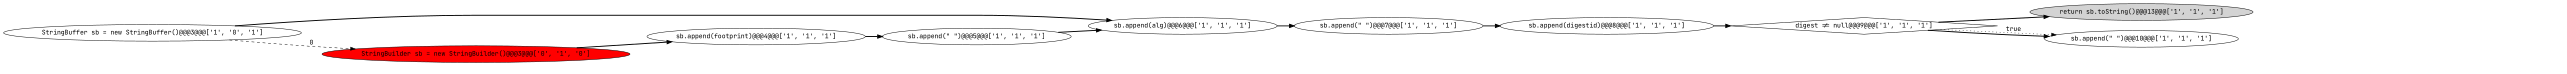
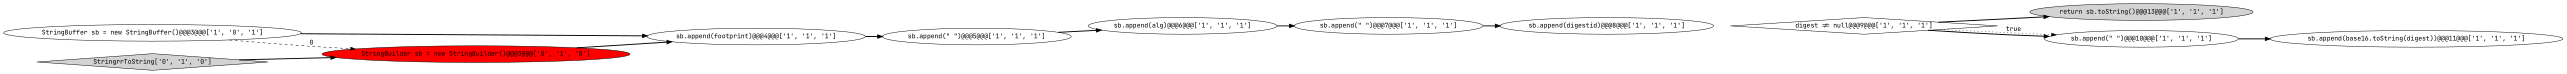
edge "StringBuffer sb = new StringBuffer()@@@3@@@['1', '0', '1']" -> "sb.append(alg)@@@6@@@['1', '1', '1']": now "StringBuffer sb = new StringBuffer()@@@3@@@['1', '0', '1']" -> "sb.append(footprint)@@@4@@@['1', '1', '1']"
edge "sb.append(digestid)@@@8@@@['1', '1', '1']" -> "digest != null@@@9@@@['1', '1', '1']": removed
node "sb.append(base16.toString(digest))@@@11@@@['1', '1', '1']": added
node "StringrrToString['0', '1', '0']": added
